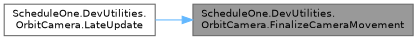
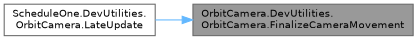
node "ScheduleOne.DevUtilities. OrbitCamera.FinalizeCameraMovement": label "ScheduleOne.DevUtilities. OrbitCamera.FinalizeCameraMovement" -> "OrbitCamera.DevUtilities. OrbitCamera.FinalizeCameraMovement"
